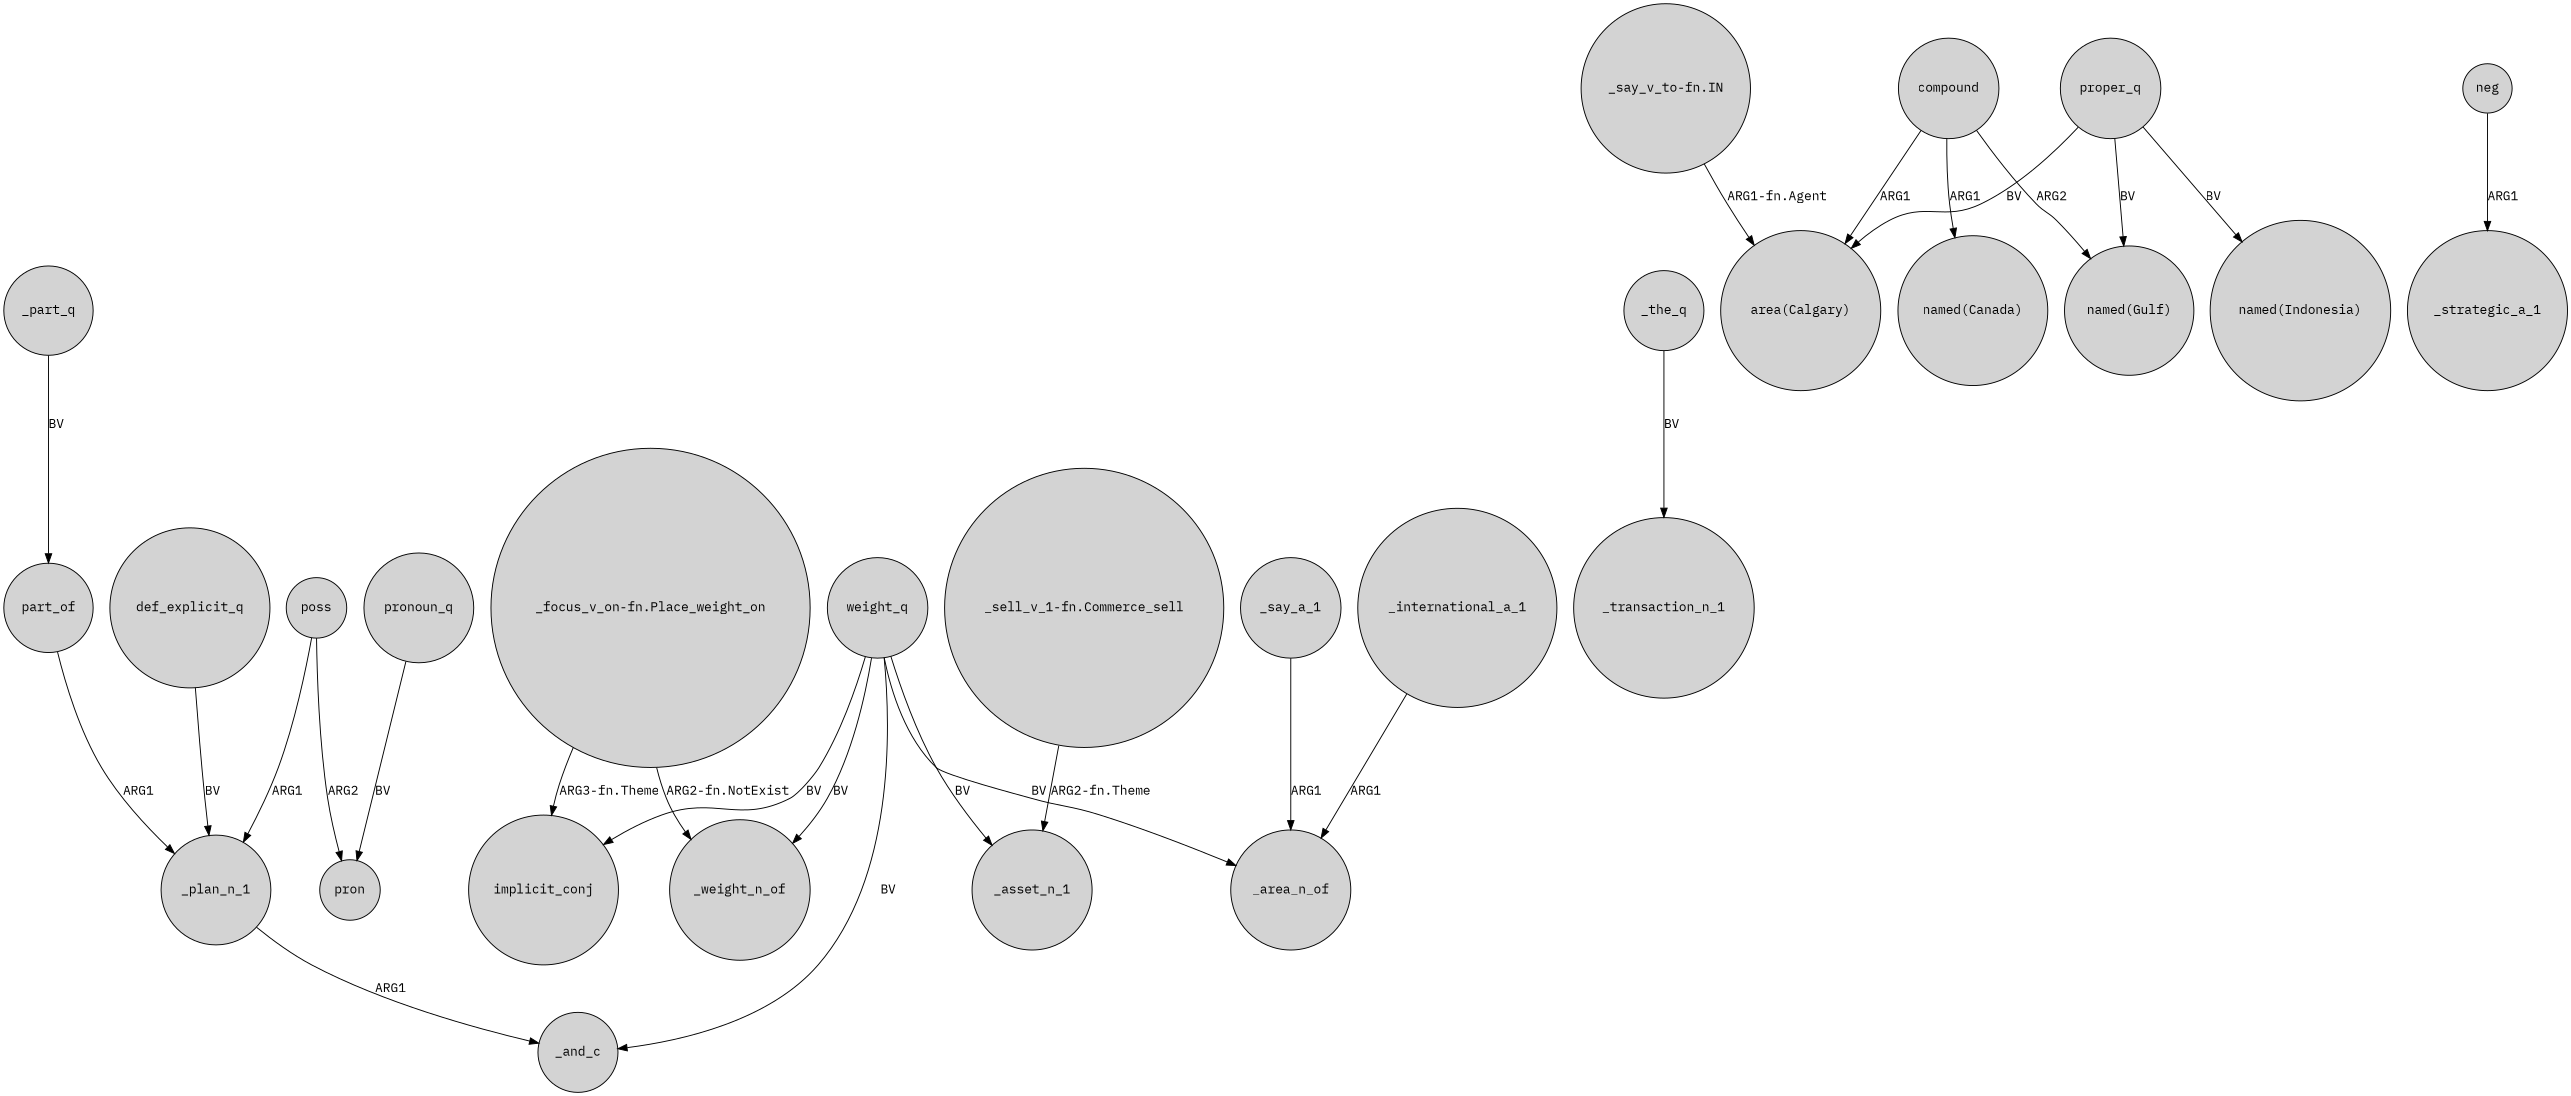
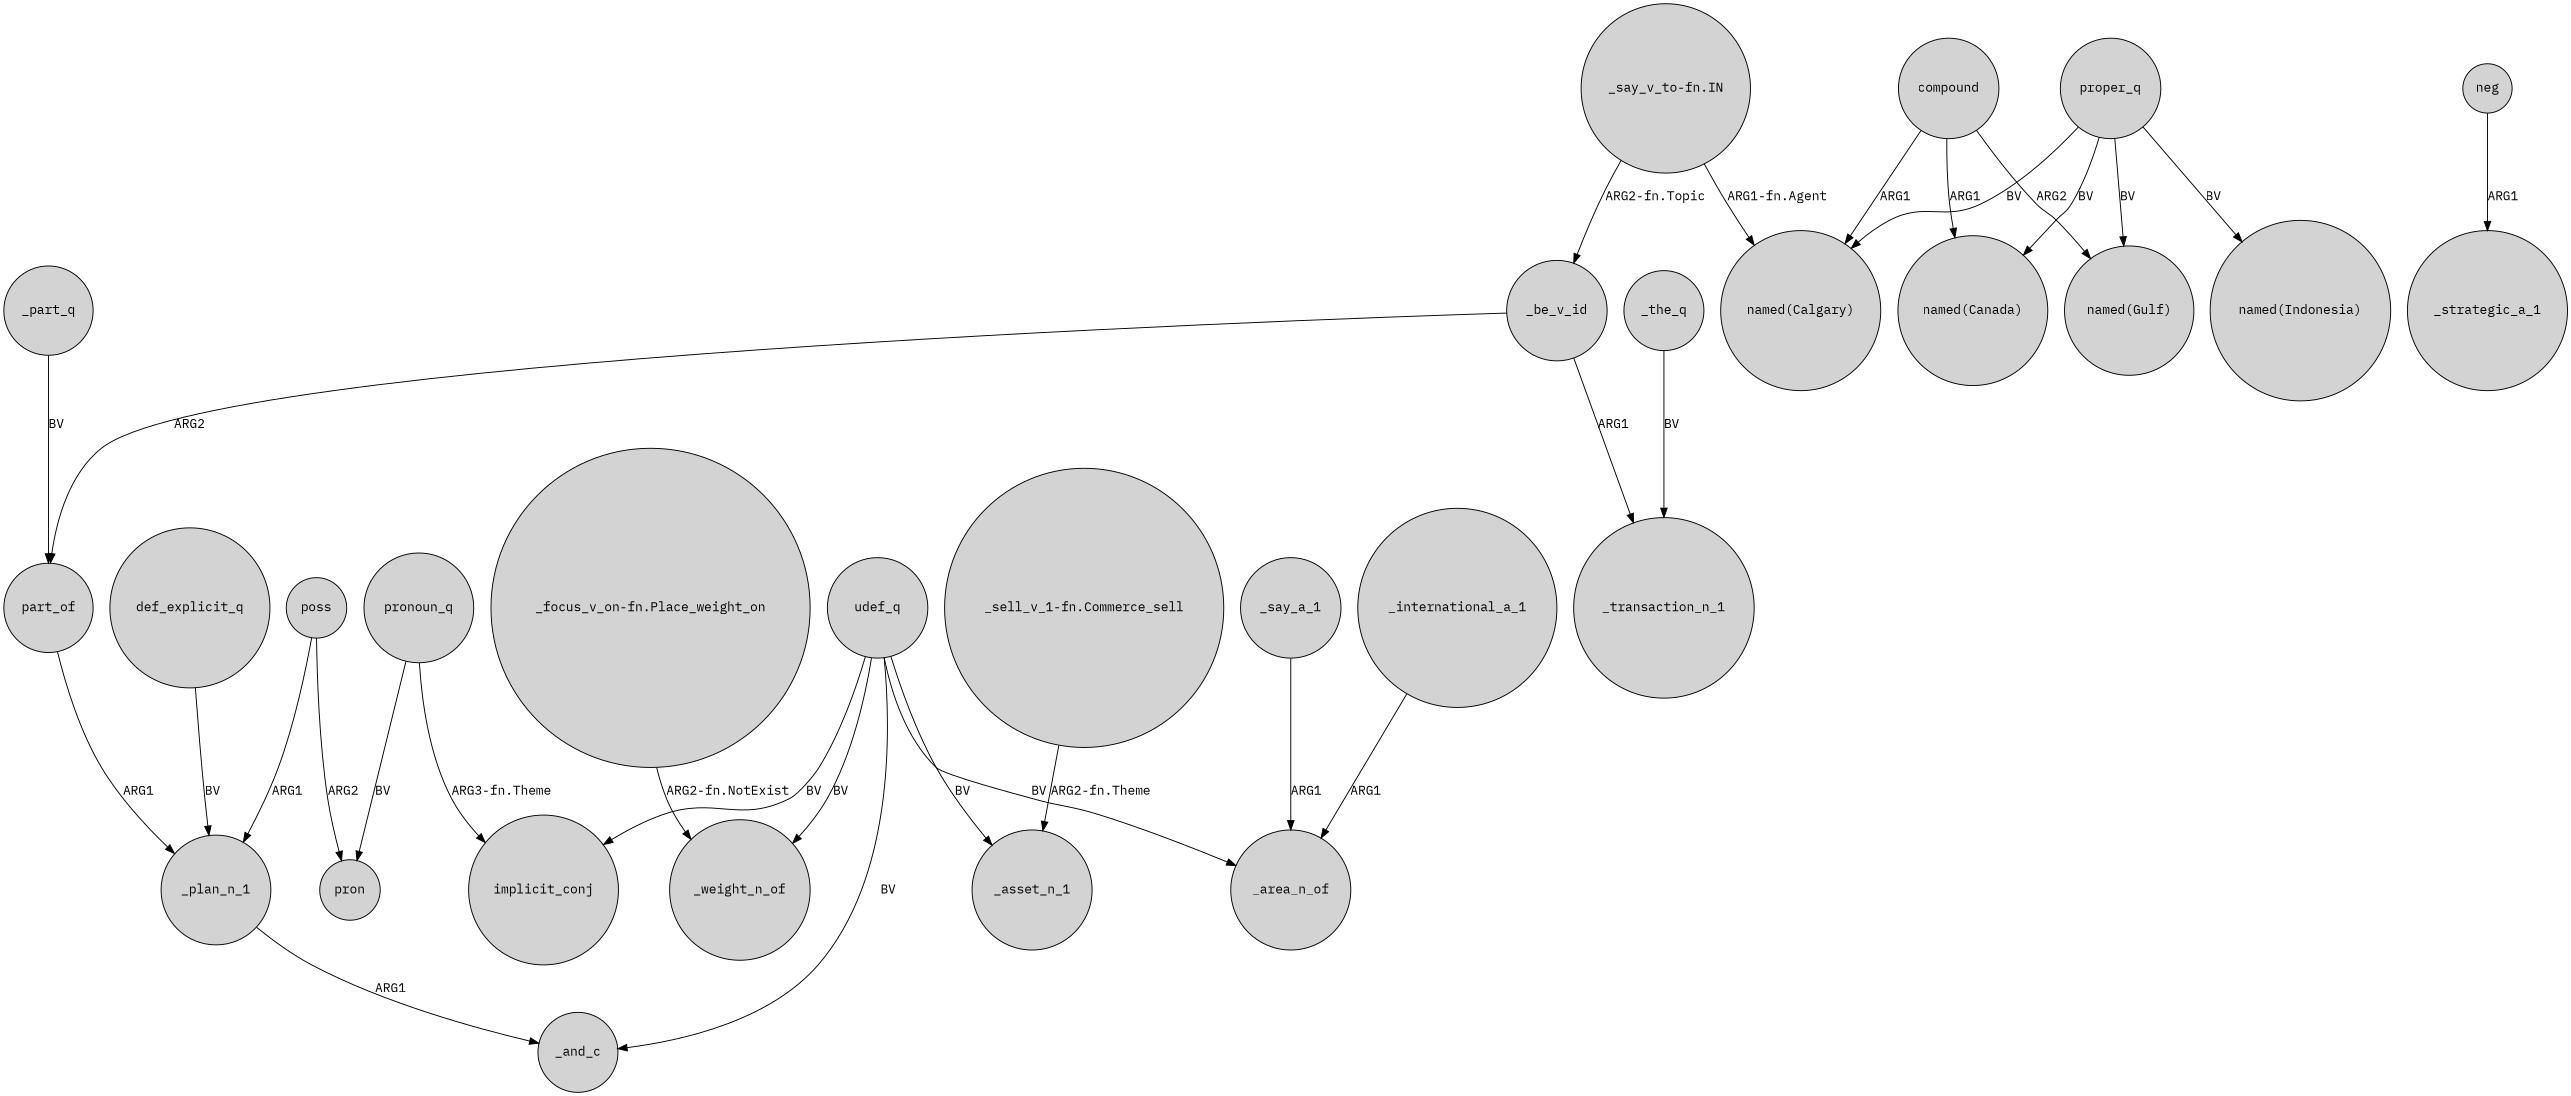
edge "proper_q" -> "named(Canada)": added, label "BV"
node "_be_v_id": added
node "area(Calgary)": label "area(Calgary)" -> "named(Calgary)"
node "weight_q": label "weight_q" -> "udef_q"
edge "_focus_v_on-fn.Place_weight_on" -> "implicit_conj": now "pronoun_q" -> "implicit_conj"
